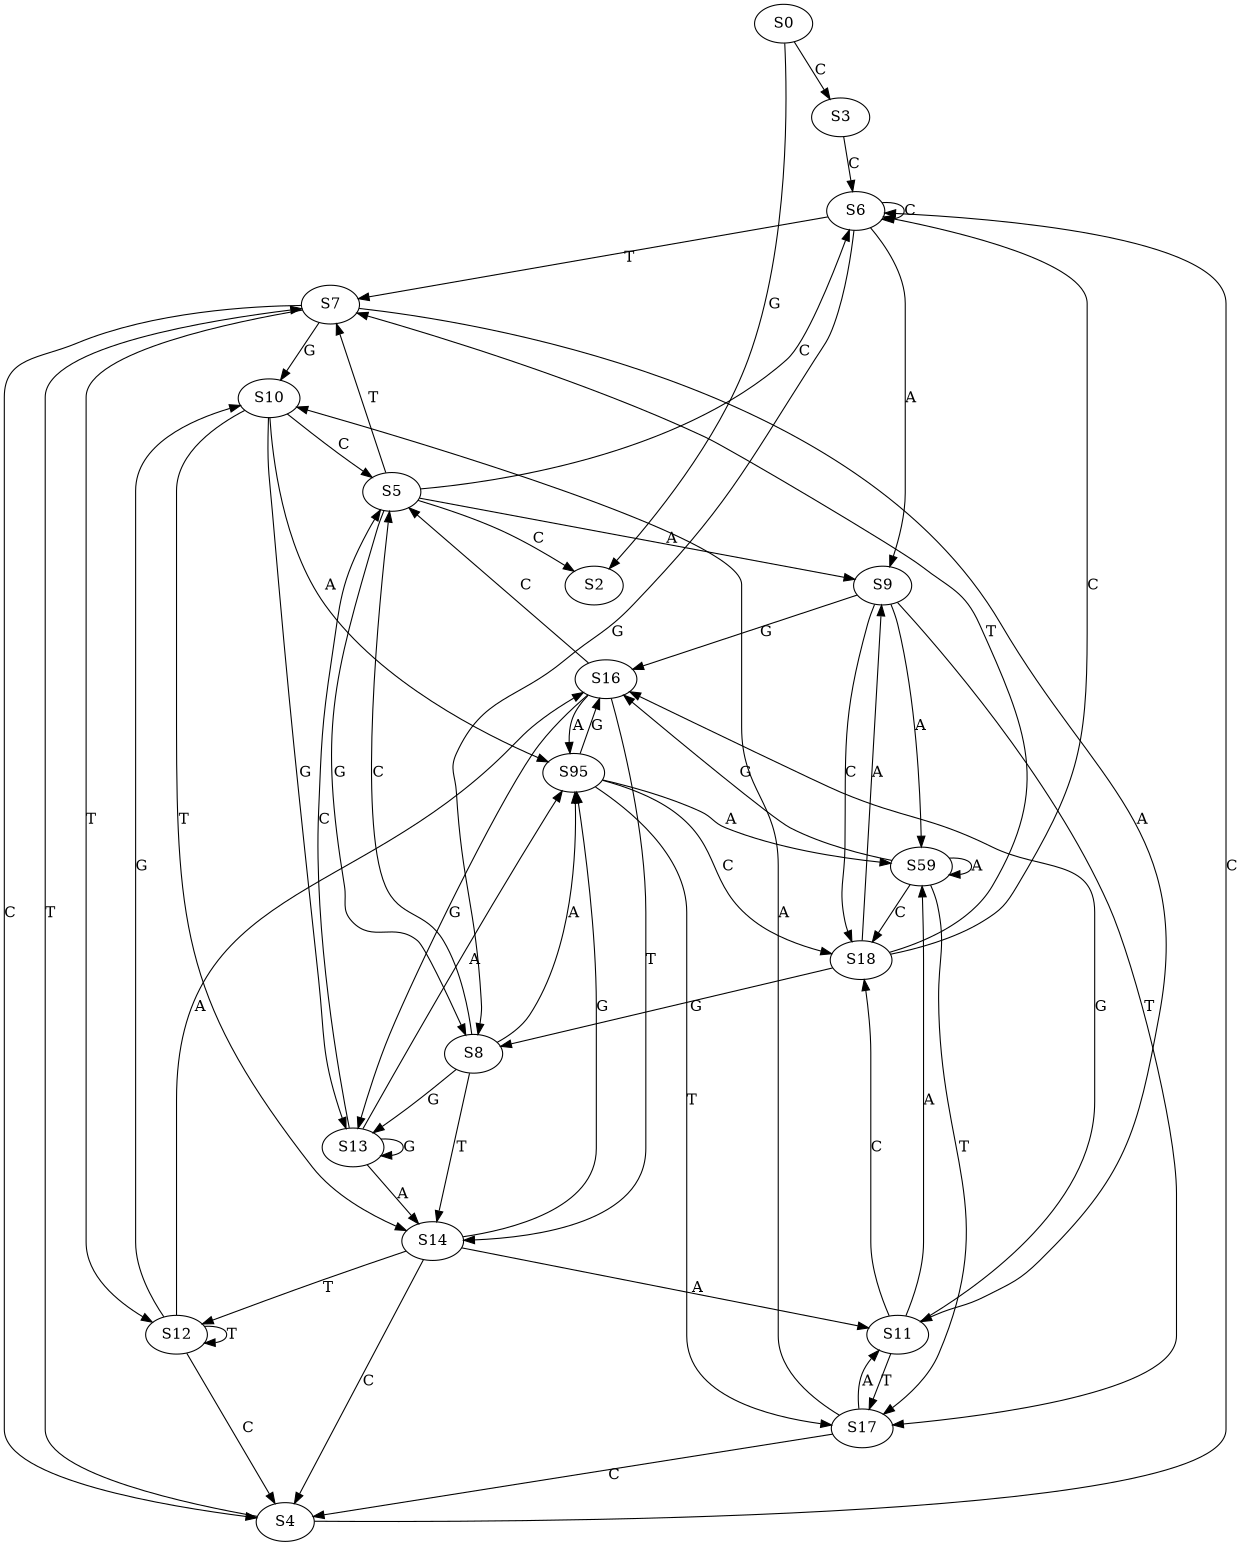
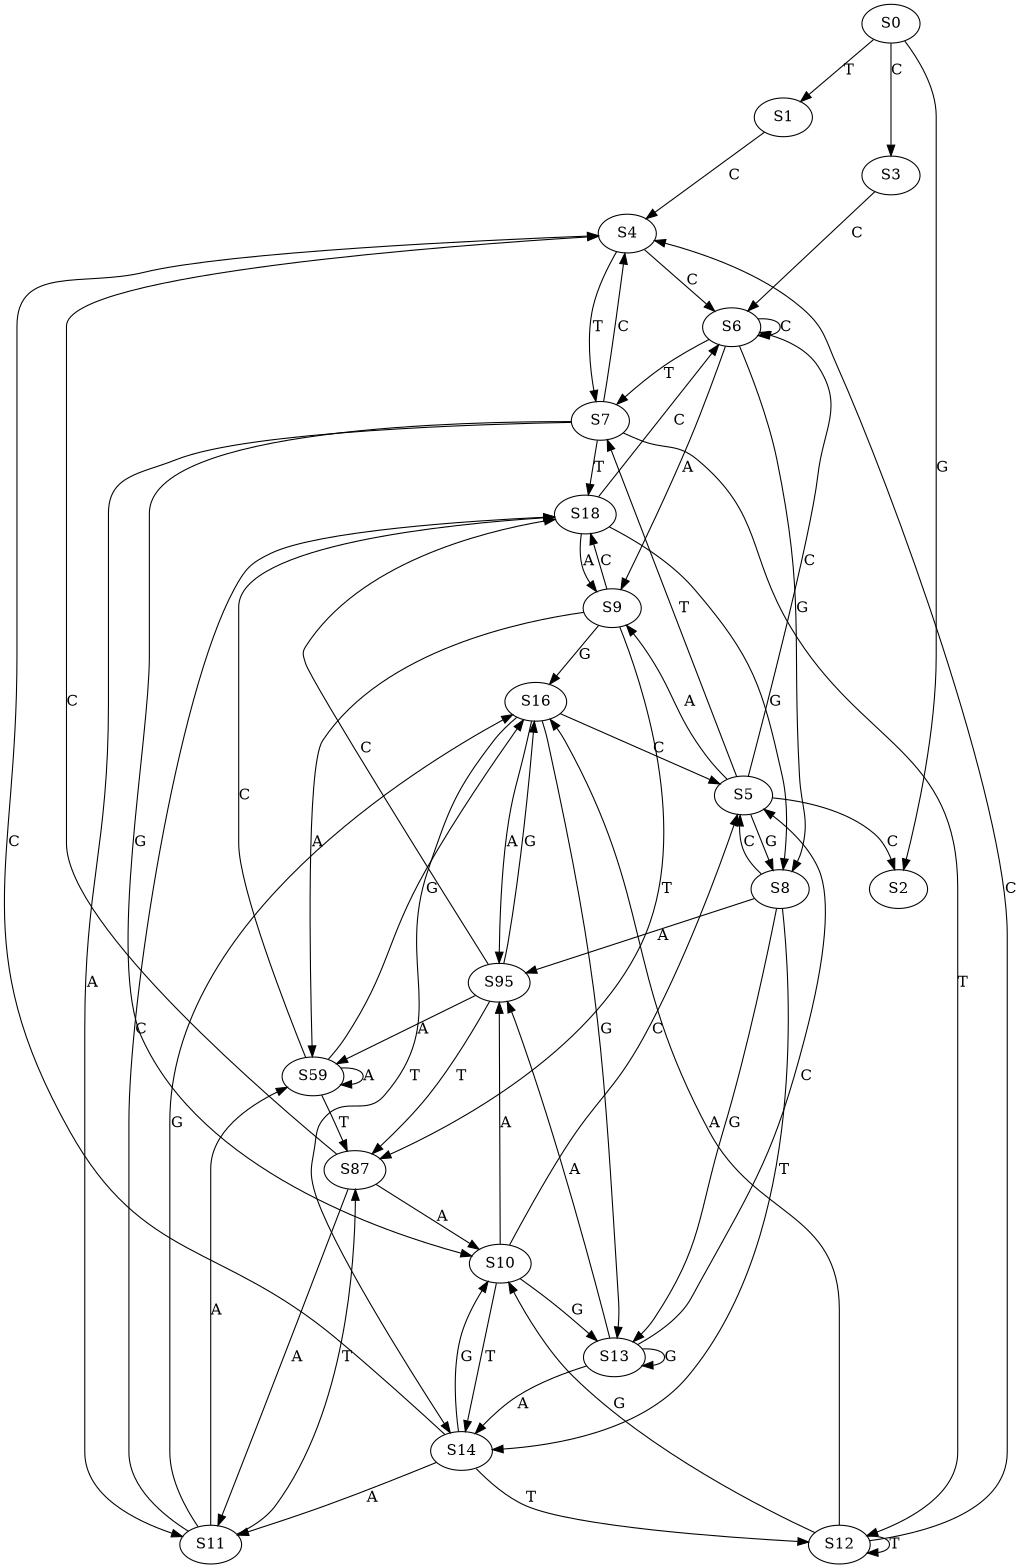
node "S1": added
edge "S18" -> "S7": reversed
edge "S14" -> "S95": now "S14" -> "S10"
node "S17": label "S17" -> "S87"
